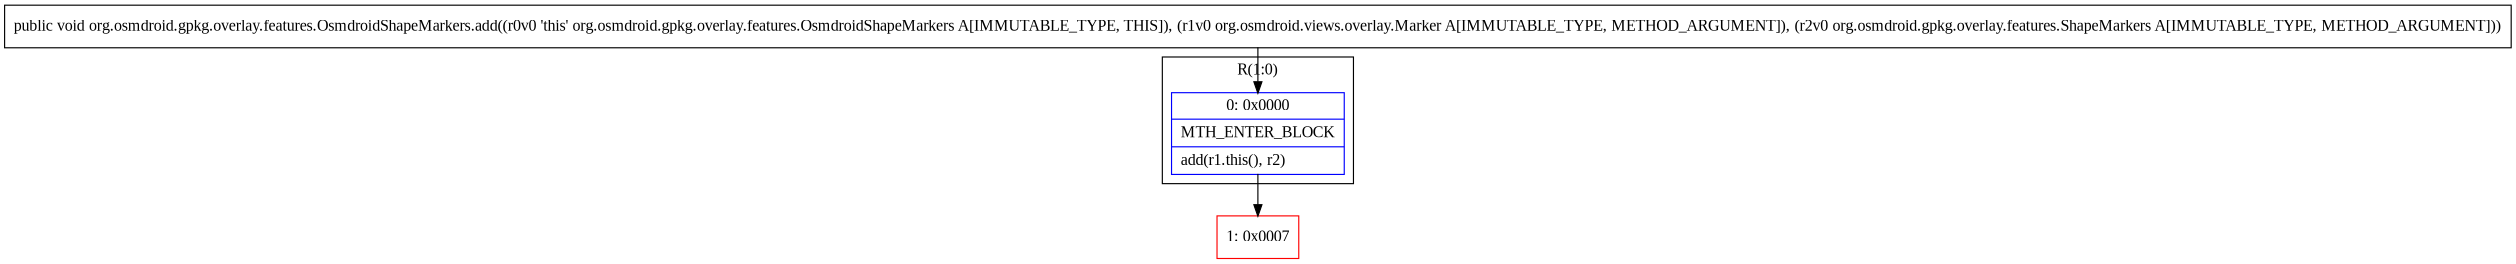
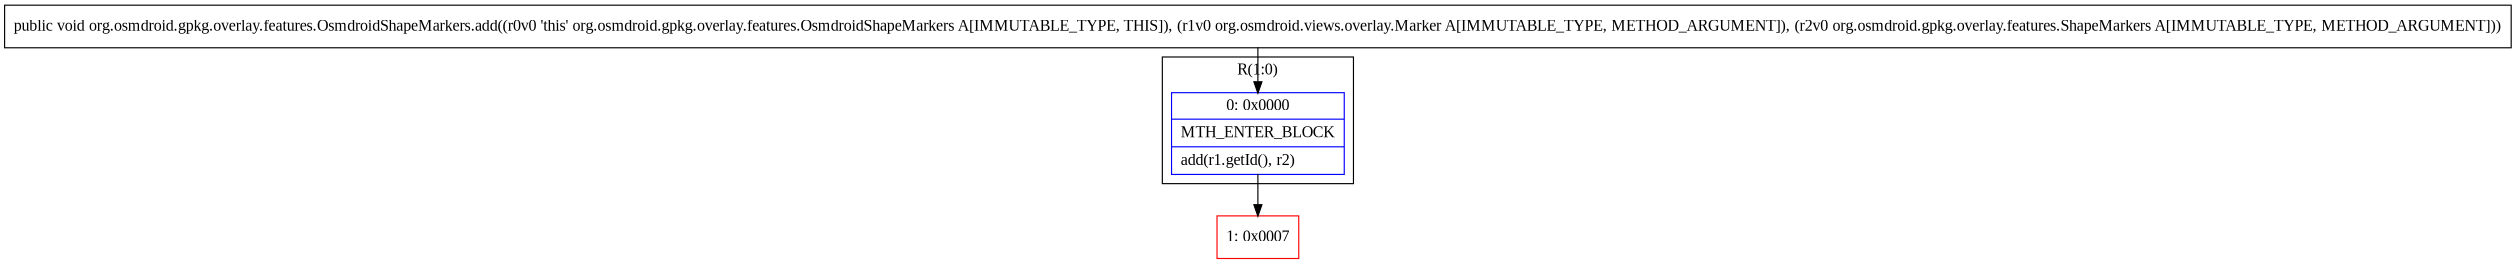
node "0: 0x0000": text "add(r1.this(), r2)" -> "add(r1.getId(), r2)"
